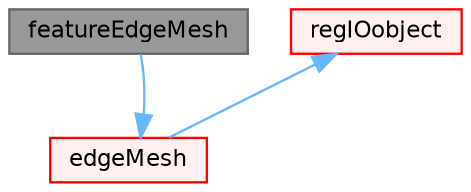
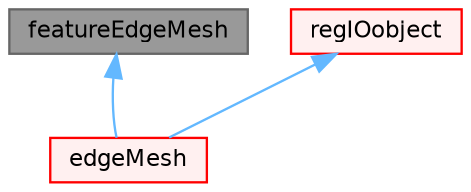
edge "featureEdgeMesh" -> "edgeMesh": reversed
